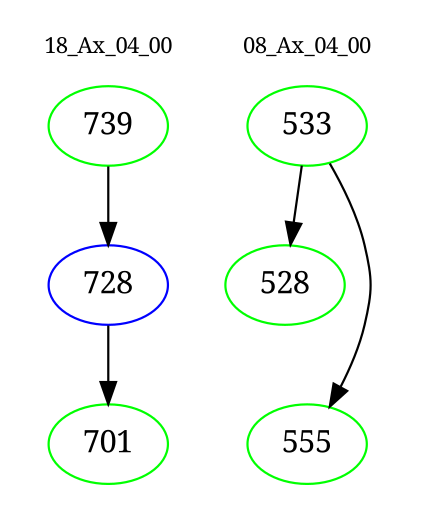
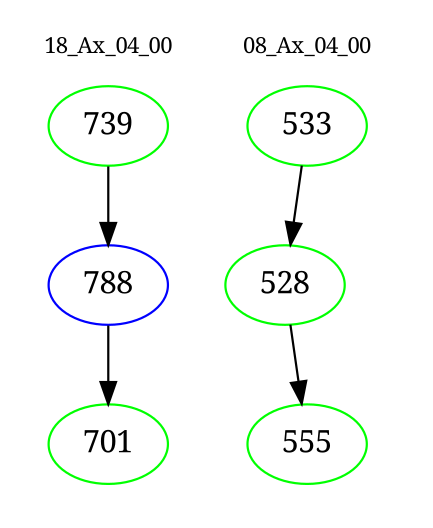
edge "533" -> "555": now "528" -> "555"
node "728": label "728" -> "788"
